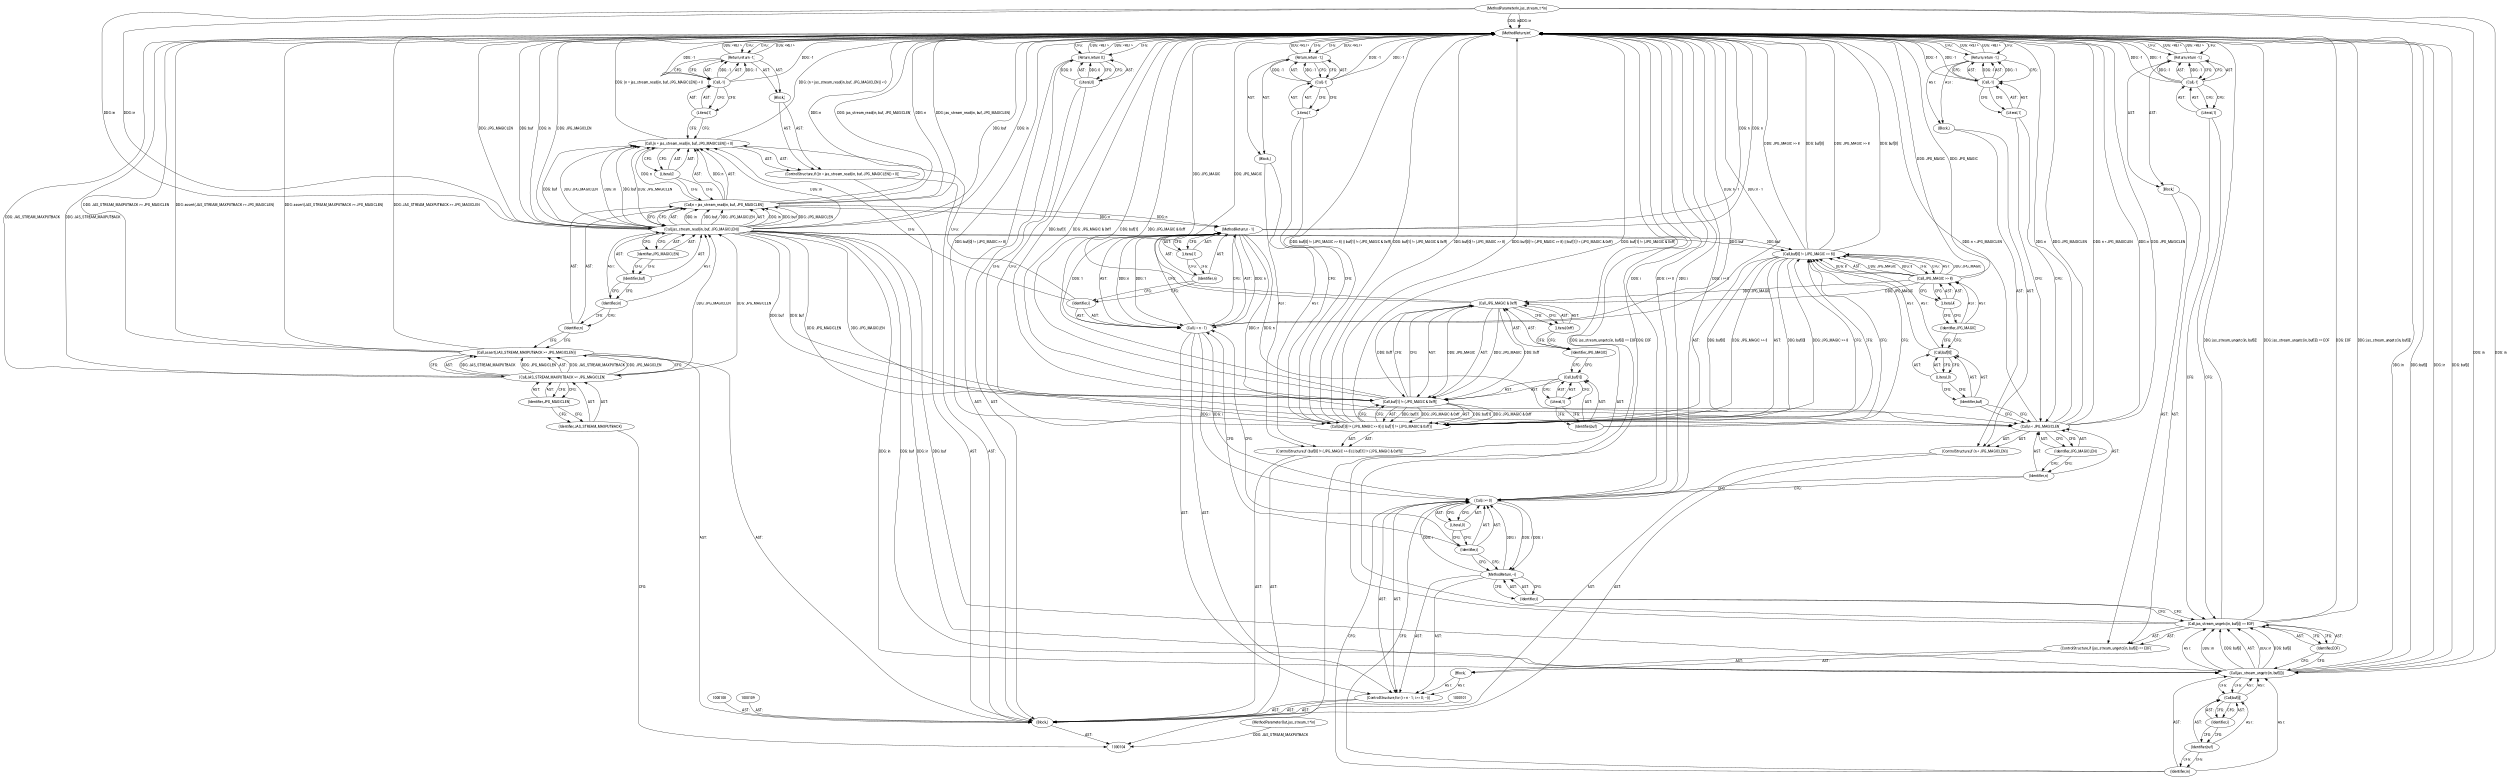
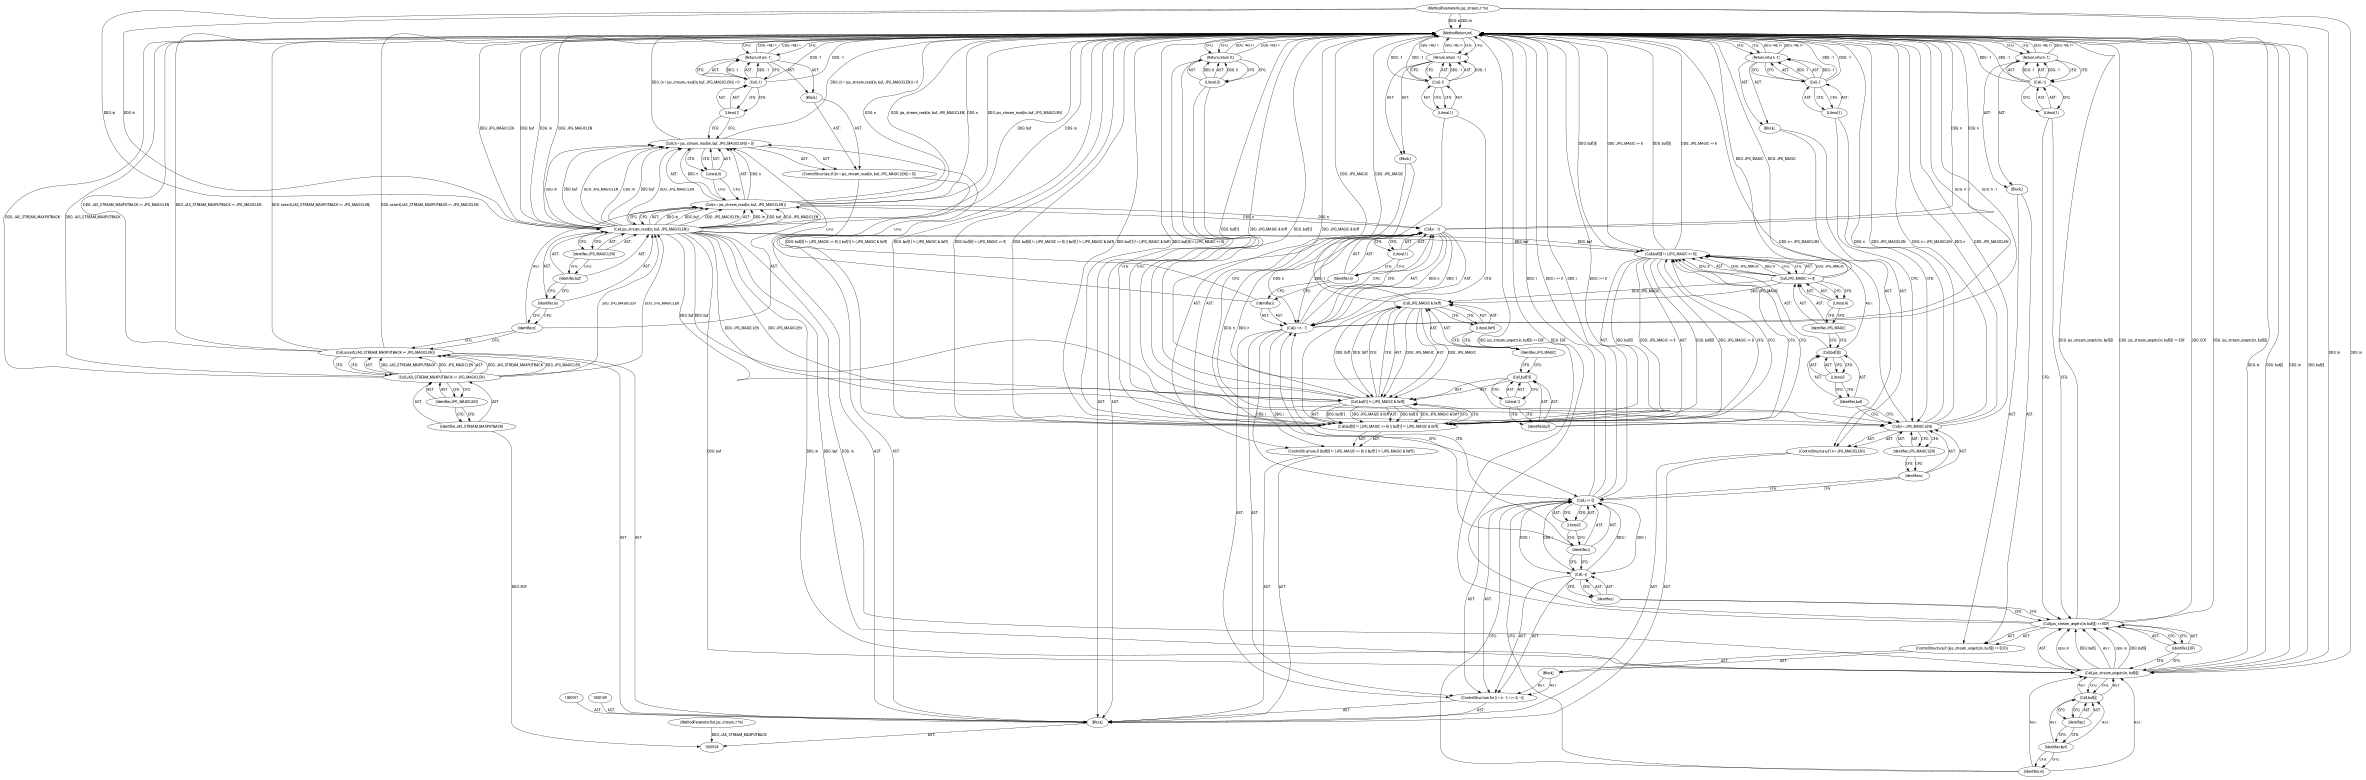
node "(MethodReturn,n - 1)": label "(MethodReturn,n - 1)" -> "(Call,n - 1)"
edge "(MethodReturn,int)" -> "1000104": removed, label "AST:"
node "(MethodReturn,--i)": label "(MethodReturn,--i)" -> "(Call,--i)"
edge "(Identifier,JAS_STREAM_MAXPUTBACK)" -> "1000104": label "CFG: " -> "DDG: EOF"
node "1000108": removed
